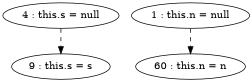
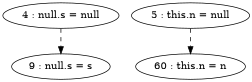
node "4 : this.s = null": label "4 : this.s = null" -> "4 : null.s = null"
node "1 : this.n = null": label "1 : this.n = null" -> "5 : this.n = null"
node "9 : this.s = s": label "9 : this.s = s" -> "9 : null.s = s"
